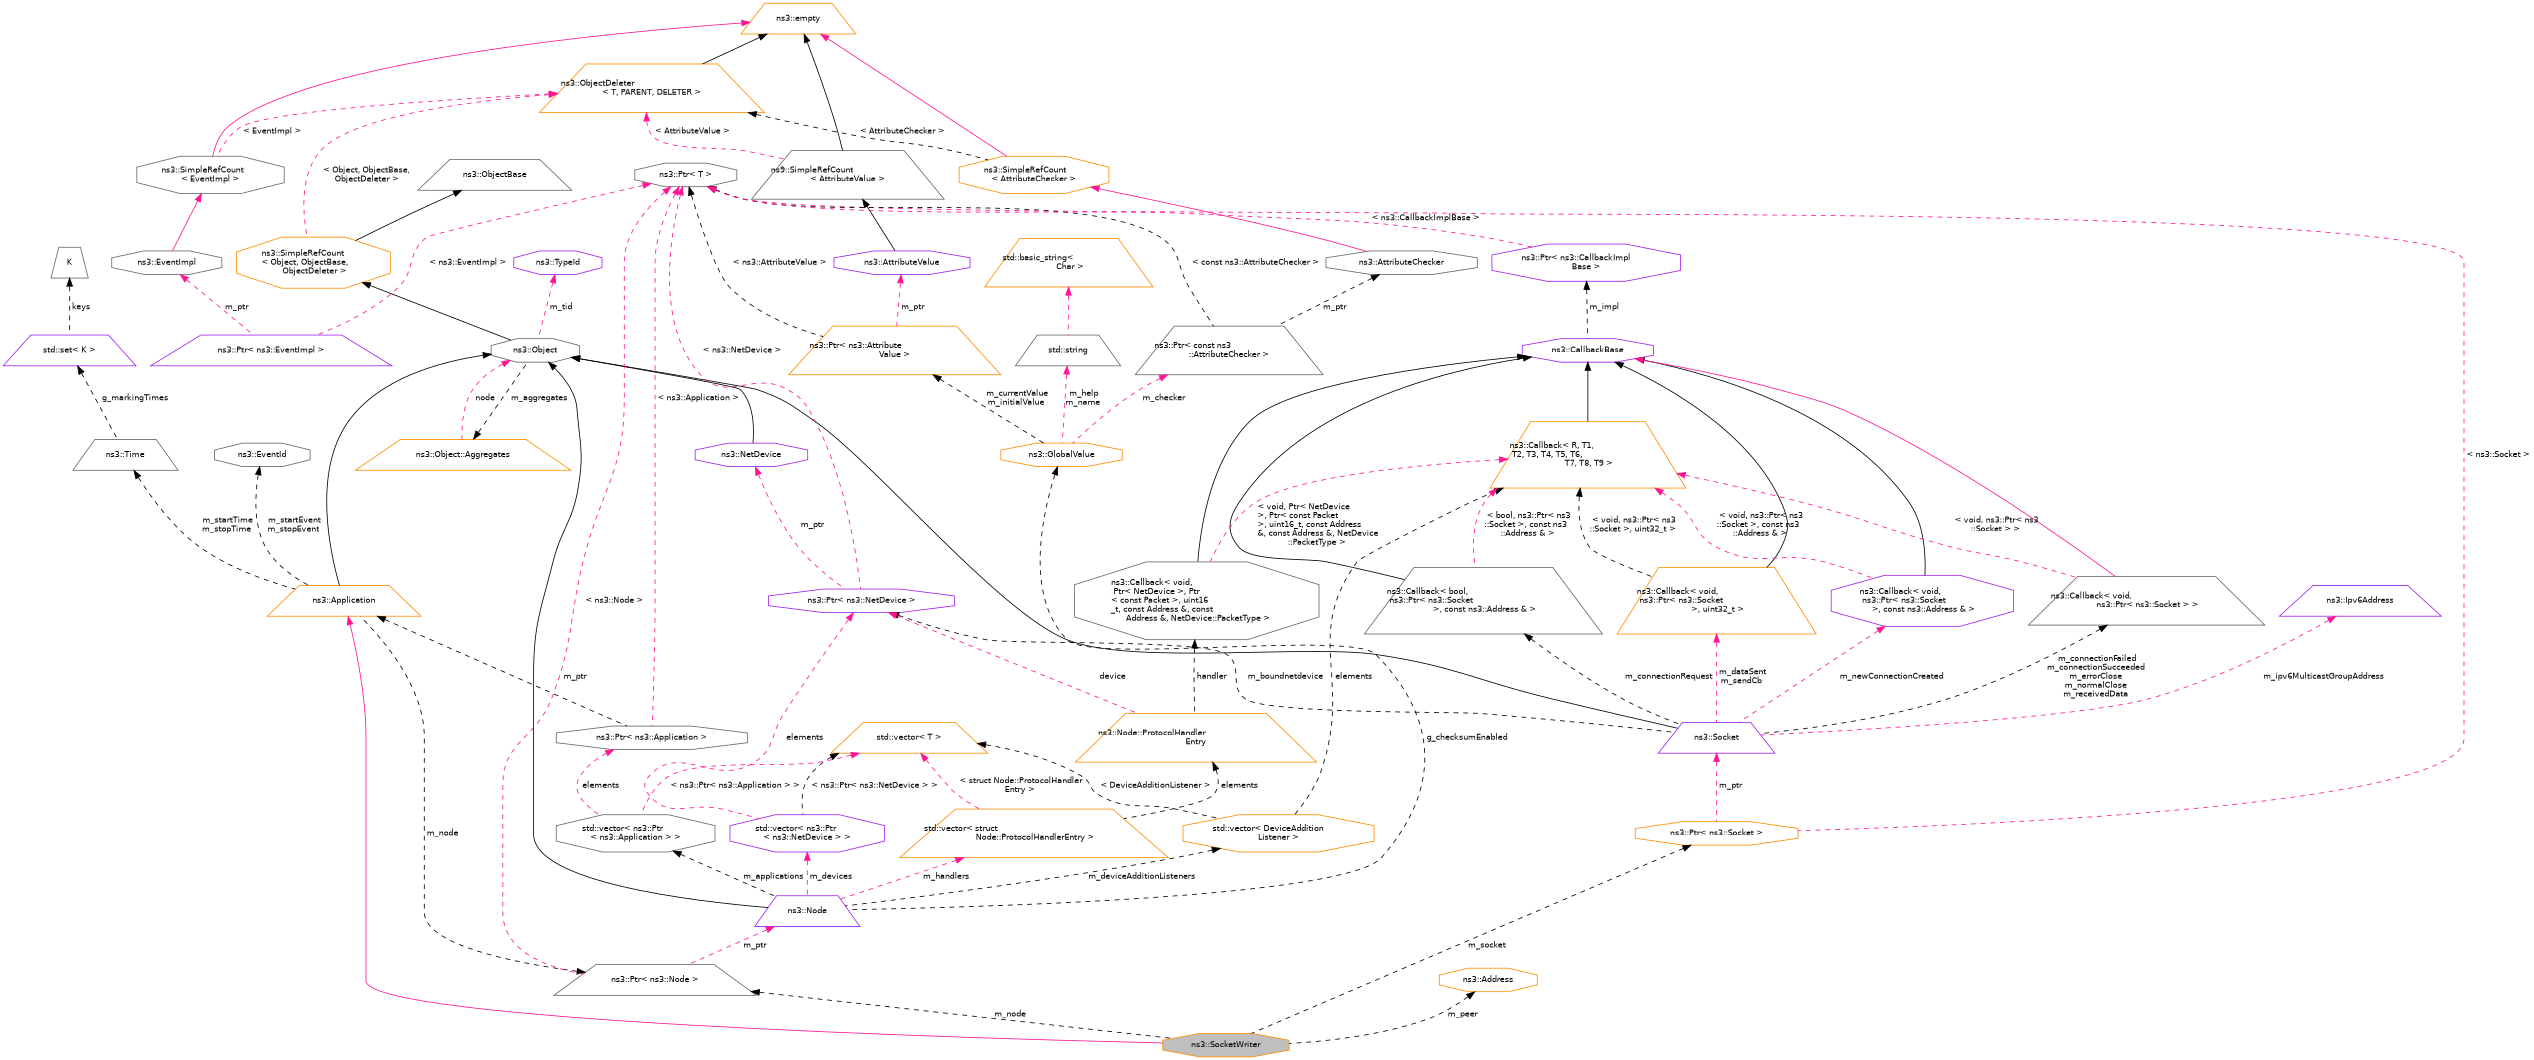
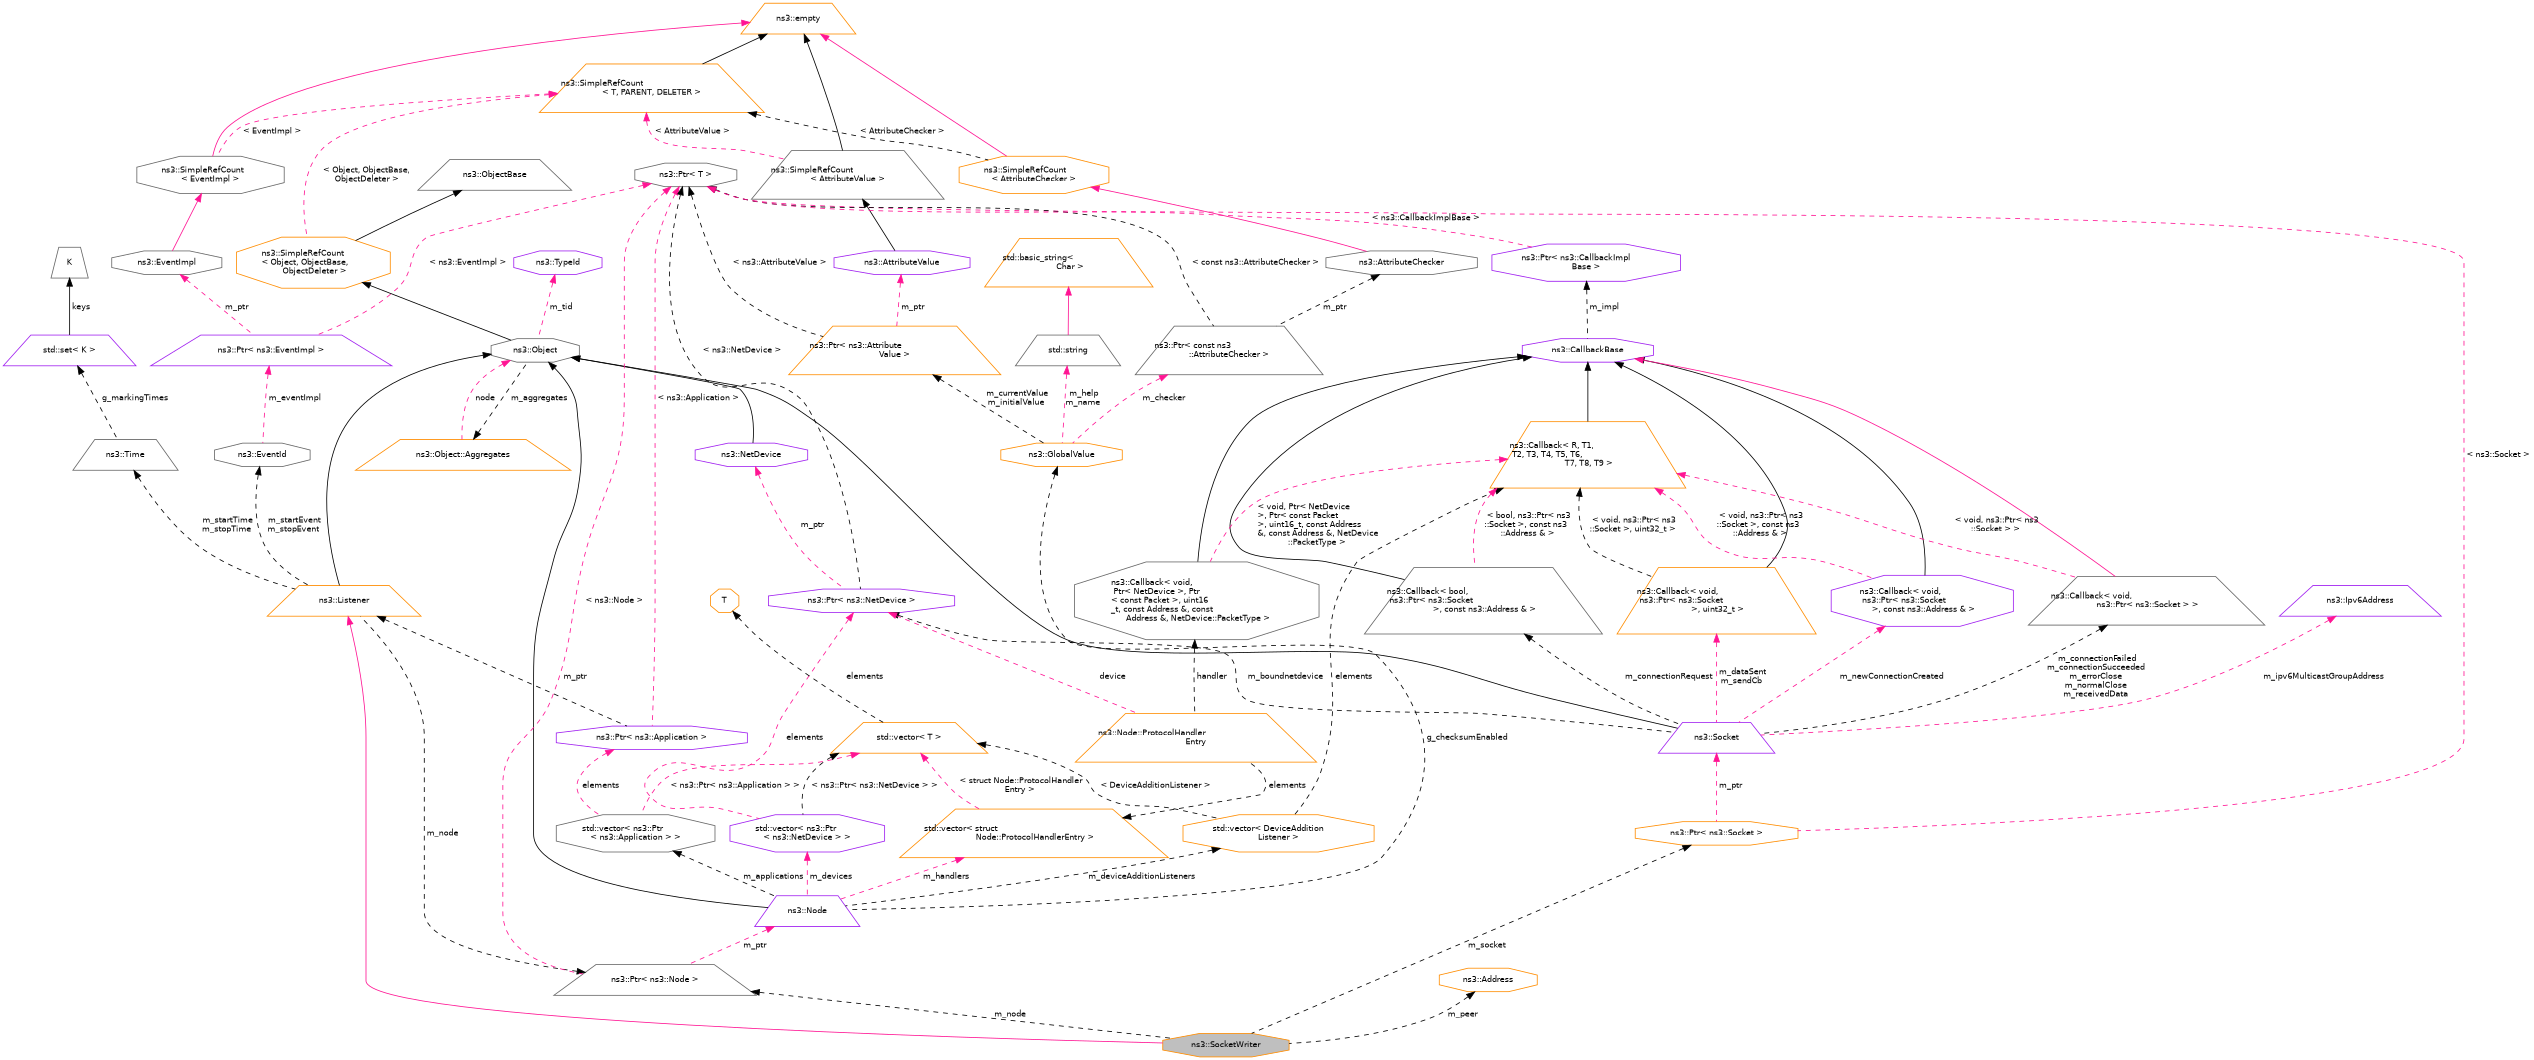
node "ns3::ObjectDeleter < T, PARENT, DELETER >": label "ns3::ObjectDeleter < T, PARENT, DELETER >" -> "ns3::SimpleRefCount < T, PARENT, DELETER >"
node "ns9::SimpleRefCount < AttributeValue >": label "ns9::SimpleRefCount < AttributeValue >" -> "ns3::SimpleRefCount < AttributeValue >"
edge "std::set< K >" -> "K": style dashed -> solid
edge "std::string" -> "std::basic_string< Char >": style dashed -> solid
edge "ns3::Ptr< ns3::NetDevice >" -> "ns3::Ptr< T >": color deeppink -> black
edge "ns3::EventId" -> "ns3::Ptr< ns3::EventImpl >": added, label "m_eventImpl"
node "ns3::Application": label "ns3::Application" -> "ns3::Listener"
node "T": added
node "ns3::Ptr< ns3::Application >": color gray40 -> purple
edge "std::vector< struct Node::ProtocolHandlerEntry >" -> "ns3::Node::ProtocolHandler Entry": reversed
